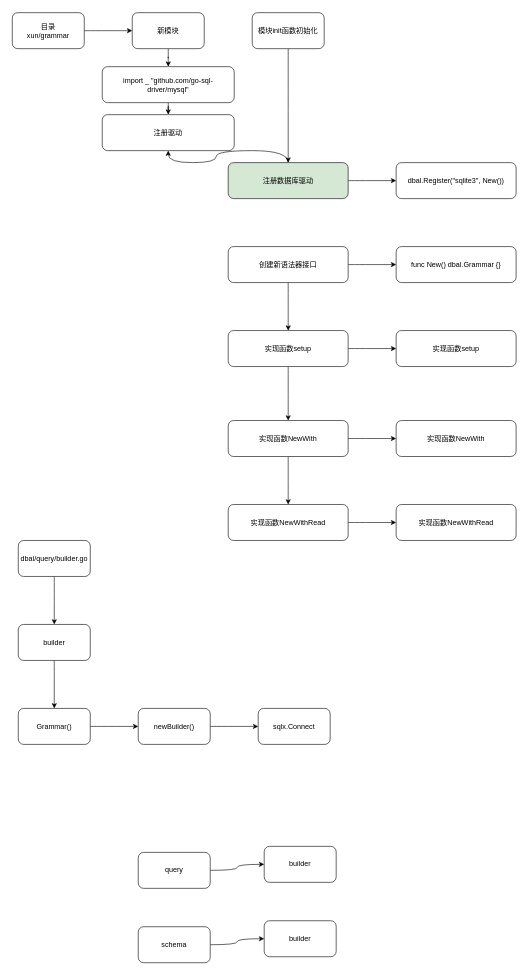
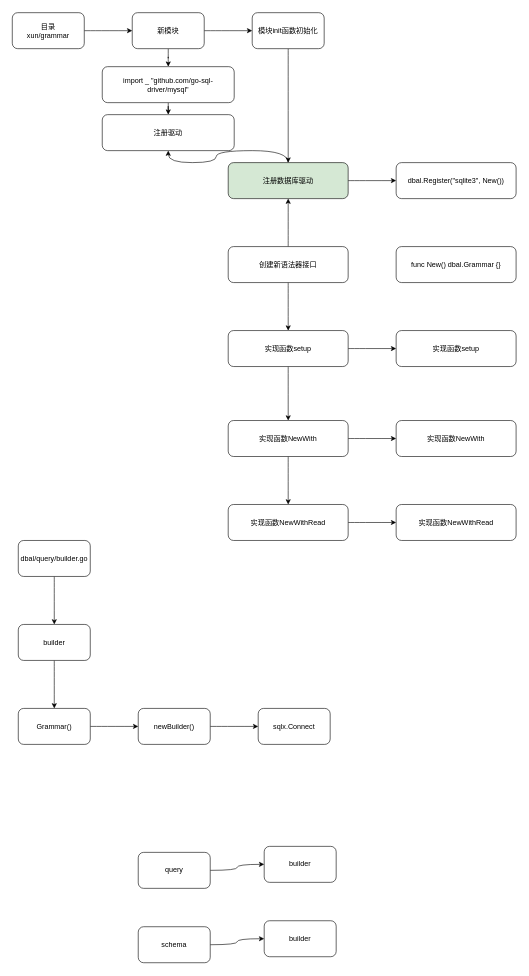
edge "新模块" -> "模块init函数初始化": added
edge "创建新语法器接口" -> "func New() dbal.Grammar {}": now "创建新语法器接口" -> "注册数据库驱动"
